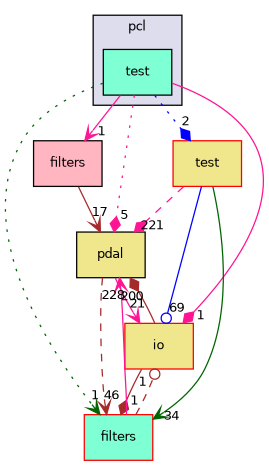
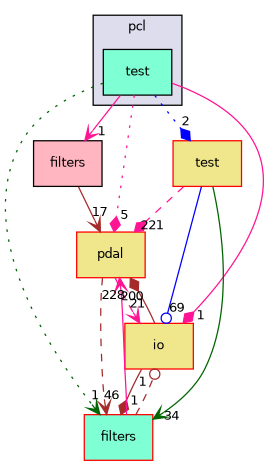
node "pdal": color black -> red
edge "pdal" -> "io": style solid -> dashed
